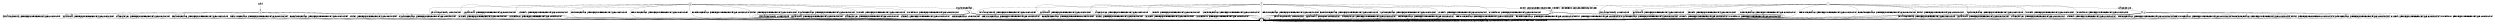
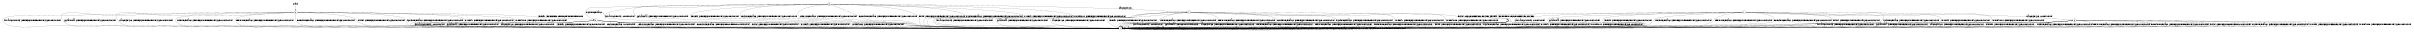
edge "3" -> "4": added, label "ChangeCipherSpec / -"
edge "7" -> "6": label "ChangeCipherSpec / -" -> "ChangeCipherSpec / ConnectionClosed"
edge "0" -> "2": added, label "ClientHello / SERVER_HELLO|CERTIFICATE|SERVER_HELLO_DONE"
